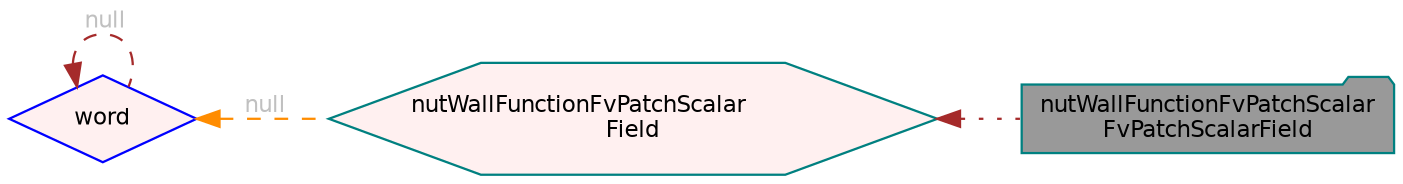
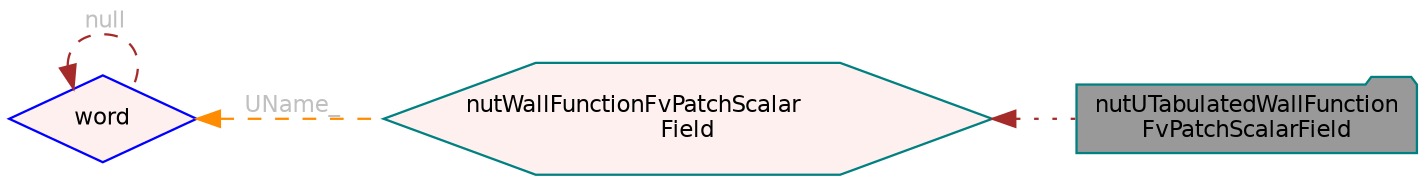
edge "nutWallFunctionFvPatchScalar Field" -> "word": label " null" -> " UName_"
node "nutWallFunctionFvPatchScalar FvPatchScalarField": label "nutWallFunctionFvPatchScalar FvPatchScalarField" -> "nutUTabulatedWallFunction FvPatchScalarField"
